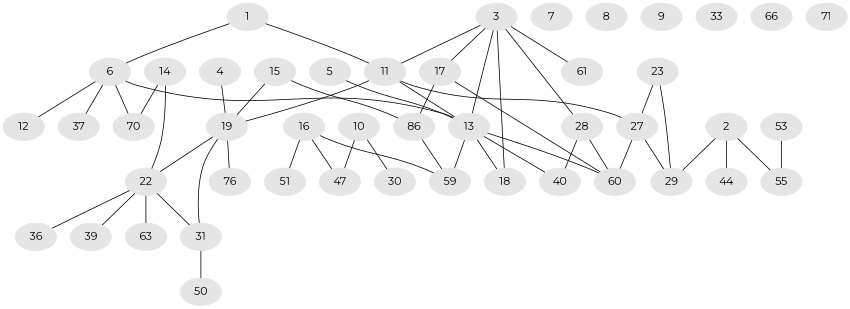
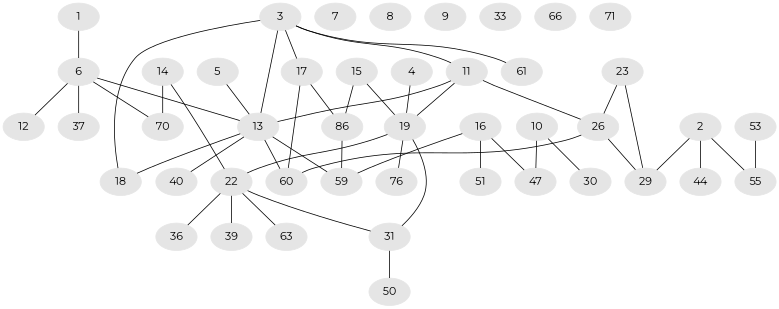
edge "1" -- "11": removed
node "28": removed
node "27": label "27" -> "26"
